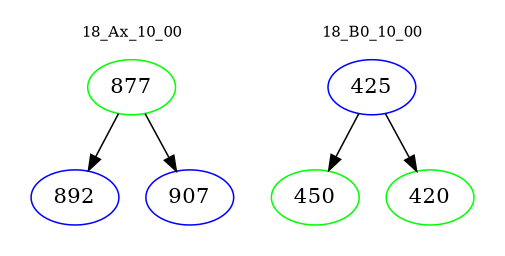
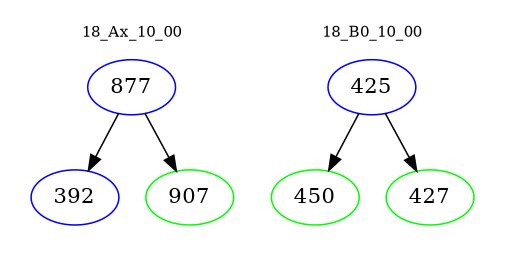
node "877": color green -> blue
node "892": label "892" -> "392"
node "907": color blue -> green
node "420": label "420" -> "427"
